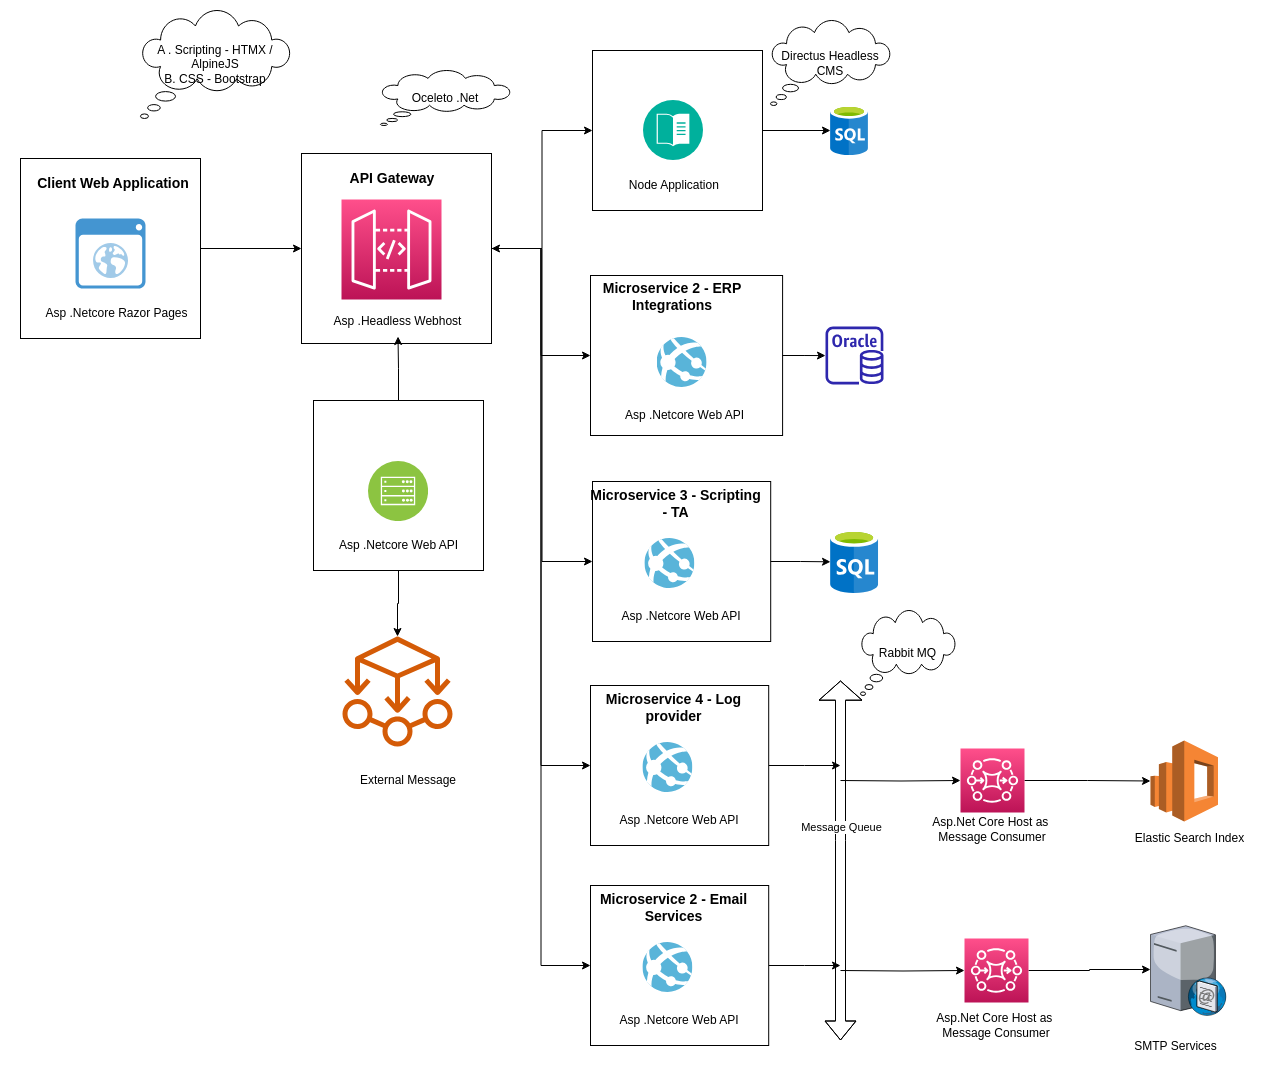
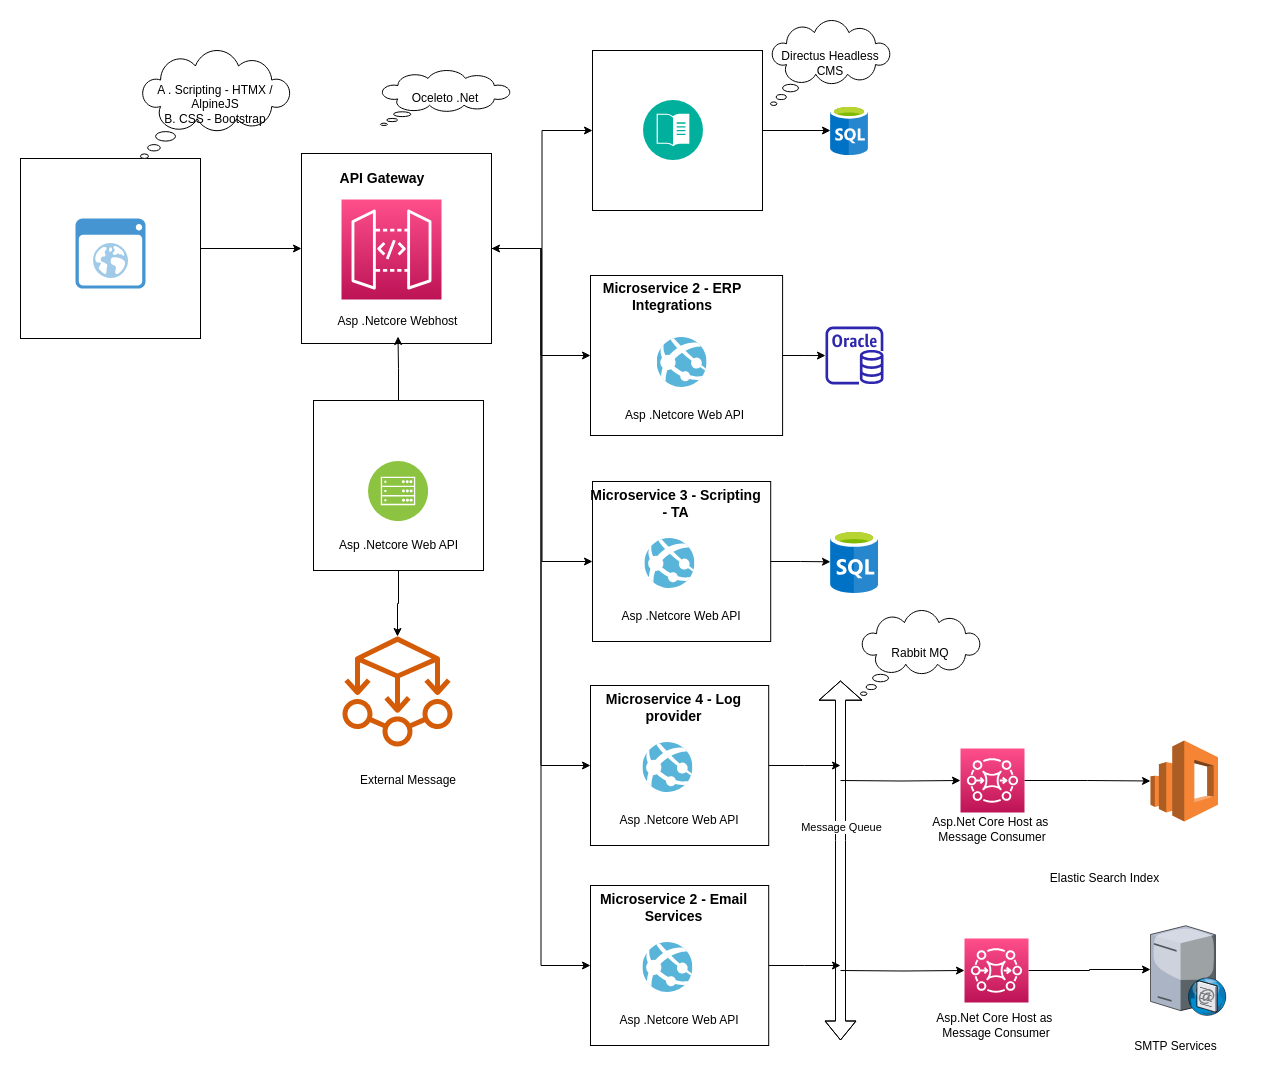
node "A . Scripting - HTMX / AlpineJS B. CSS - Bootstrap": moved (216, 65) -> (216, 105)
node "API Gateway": moved (393, 179) -> (383, 179)
node "Client Web Application": removed
node "Node Application": removed
node "Asp .Netcore Razor Pages": removed
node "Asp .Headless Webhost": label "Asp .Headless Webhost" -> "Asp .Netcore Webhost"
node "Rabbit MQ": size 95x85 -> 120x85
node "Elastic Search Index": moved (1189, 839) -> (1104, 879)
